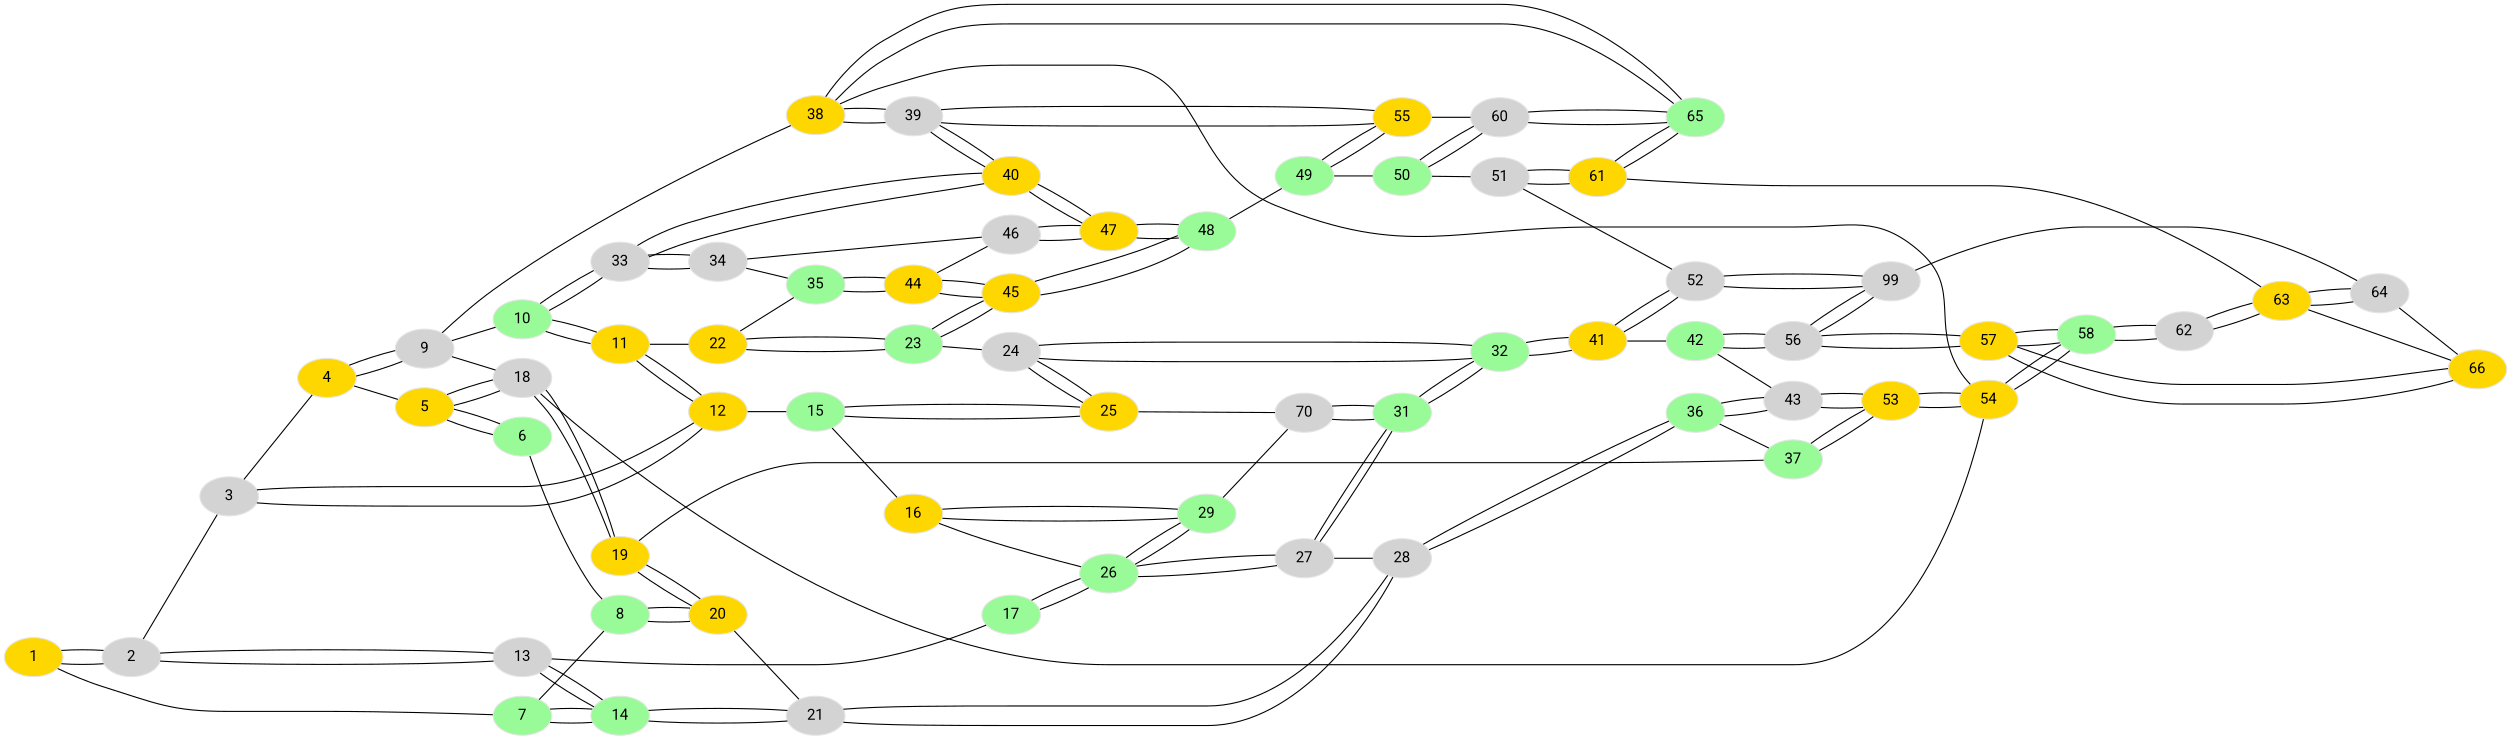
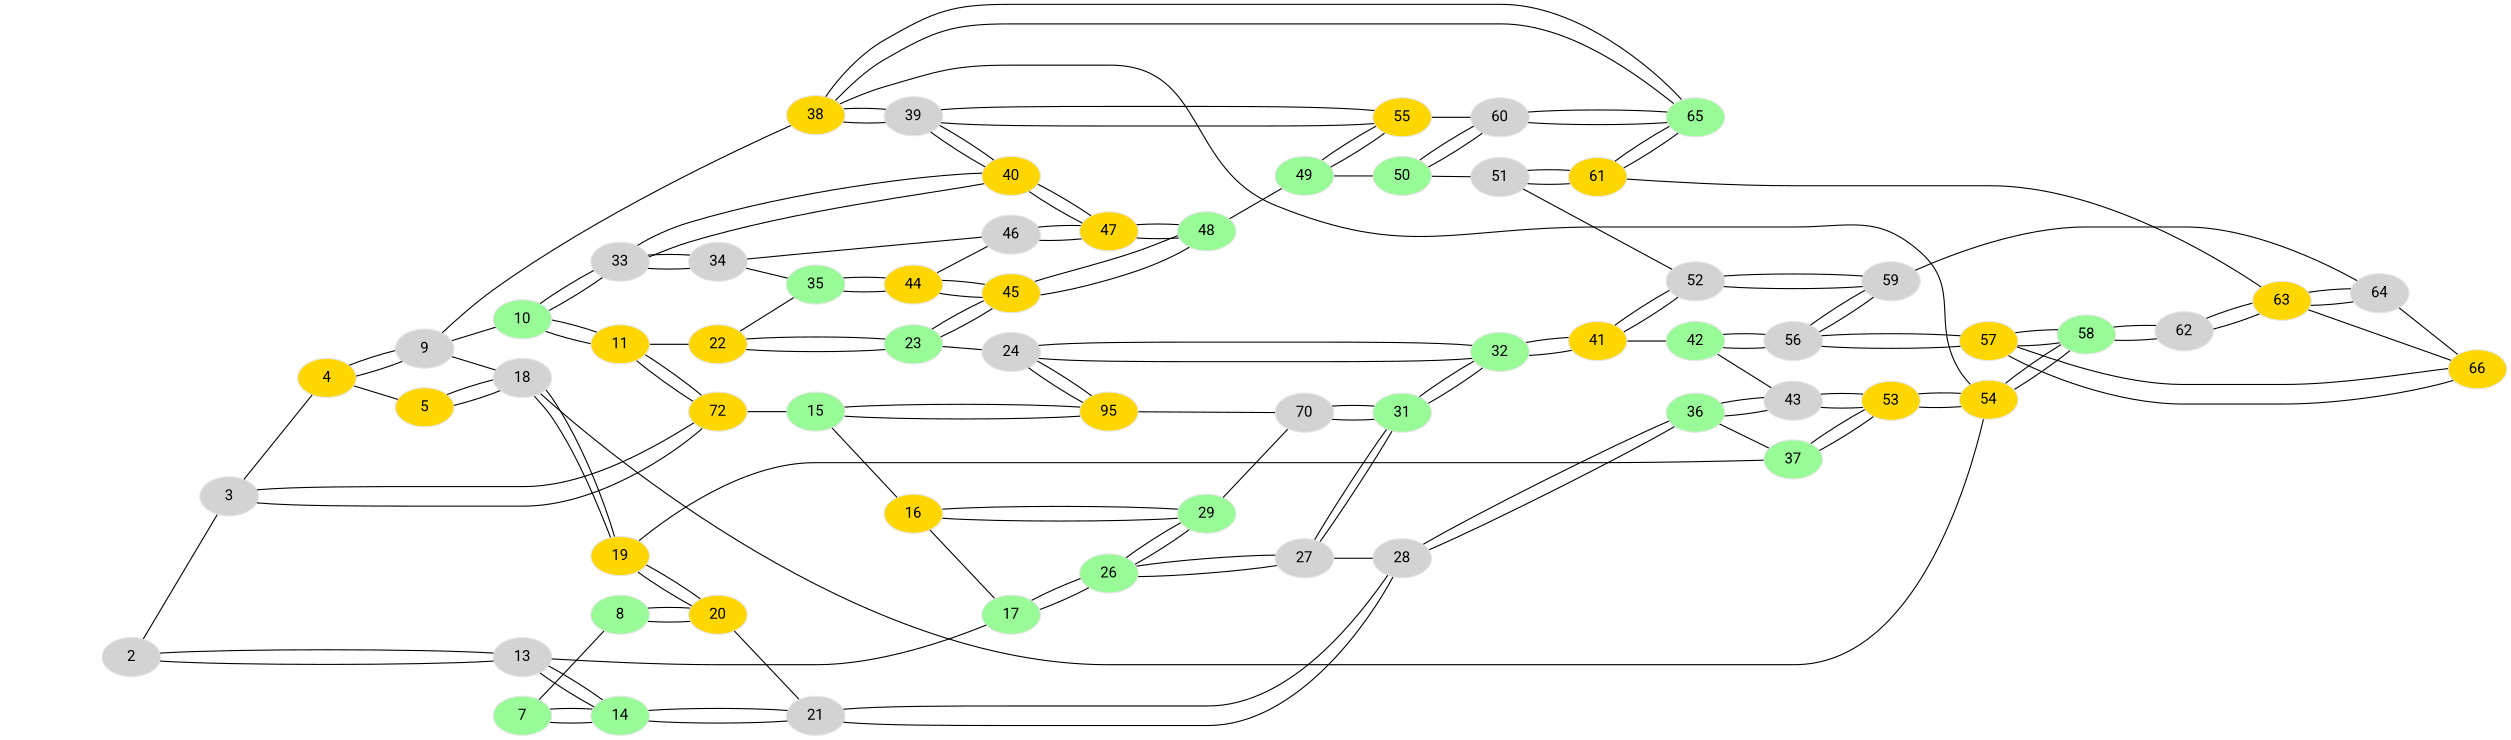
node "99": label "99" -> "59"
node "12": label "12" -> "72"
node "25": label "25" -> "95"
node "6": removed
edge "16" -- "26": now "16" -- "17"
node "1": removed
